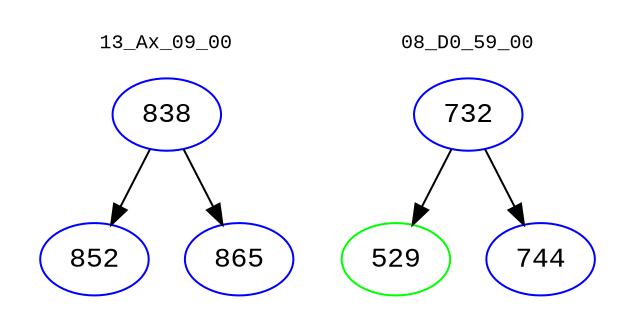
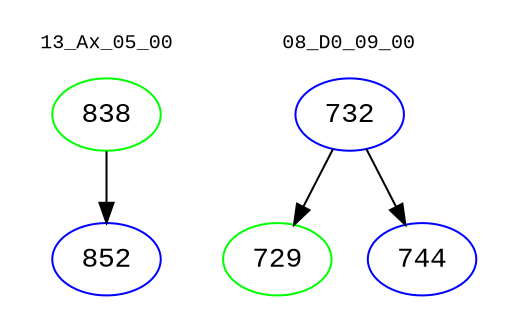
cluster "13_Ax_09_00": label "13_Ax_09_00" -> "13_Ax_05_00"
cluster "08_D0_59_00": label "08_D0_59_00" -> "08_D0_09_00"
node "838": color blue -> green
node "865": removed
node "529": label "529" -> "729"
